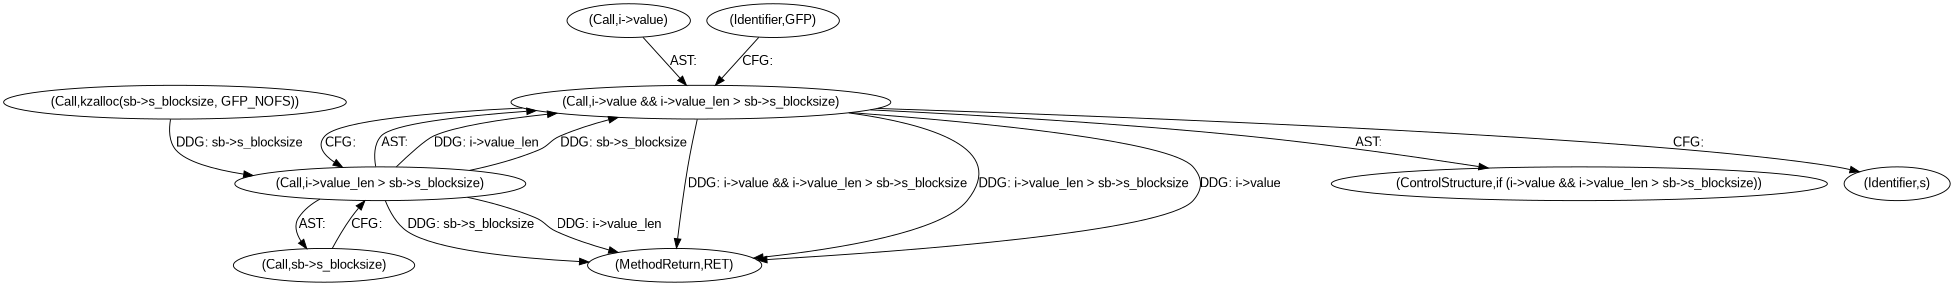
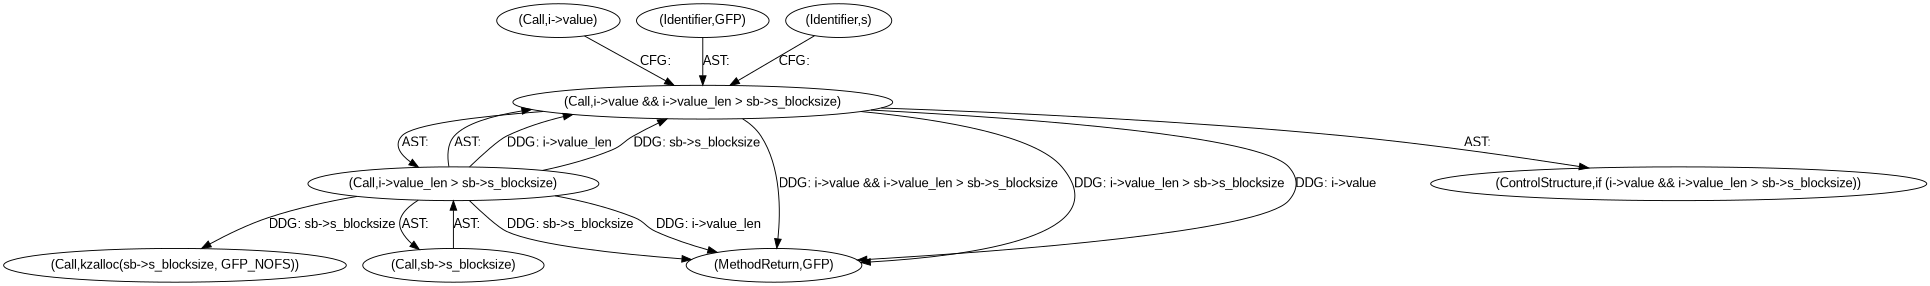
edge "(Call,i->value)" -> "(Call,i->value && i->value_len > sb->s_blocksize)": label "AST: " -> "CFG: "
edge "(Identifier,GFP)" -> "(Call,i->value && i->value_len > sb->s_blocksize)": label "CFG: " -> "AST: "
edge "(Call,i->value && i->value_len > sb->s_blocksize)" -> "(Identifier,s)": reversed
edge "(Call,i->value && i->value_len > sb->s_blocksize)" -> "(Call,i->value_len > sb->s_blocksize)": label "CFG: " -> "AST: "
edge "(Call,kzalloc(sb->s_blocksize, GFP_NOFS))" -> "(Call,i->value_len > sb->s_blocksize)": reversed
edge "(Call,sb->s_blocksize)" -> "(Call,i->value_len > sb->s_blocksize)": label "CFG: " -> "AST: "
node "(MethodReturn,RET)": label "(MethodReturn,RET)" -> "(MethodReturn,GFP)"
